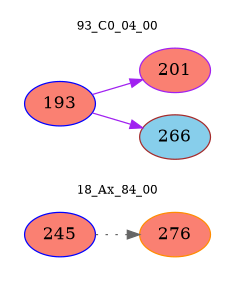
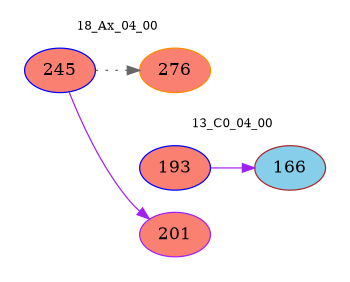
cluster "93_C0_04_00": label "93_C0_04_00" -> "13_C0_04_00"
edge "193" -> "201": now "245" -> "201"
node "266": label "266" -> "166"
cluster "18_Ax_84_00": label "18_Ax_84_00" -> "18_Ax_04_00"
